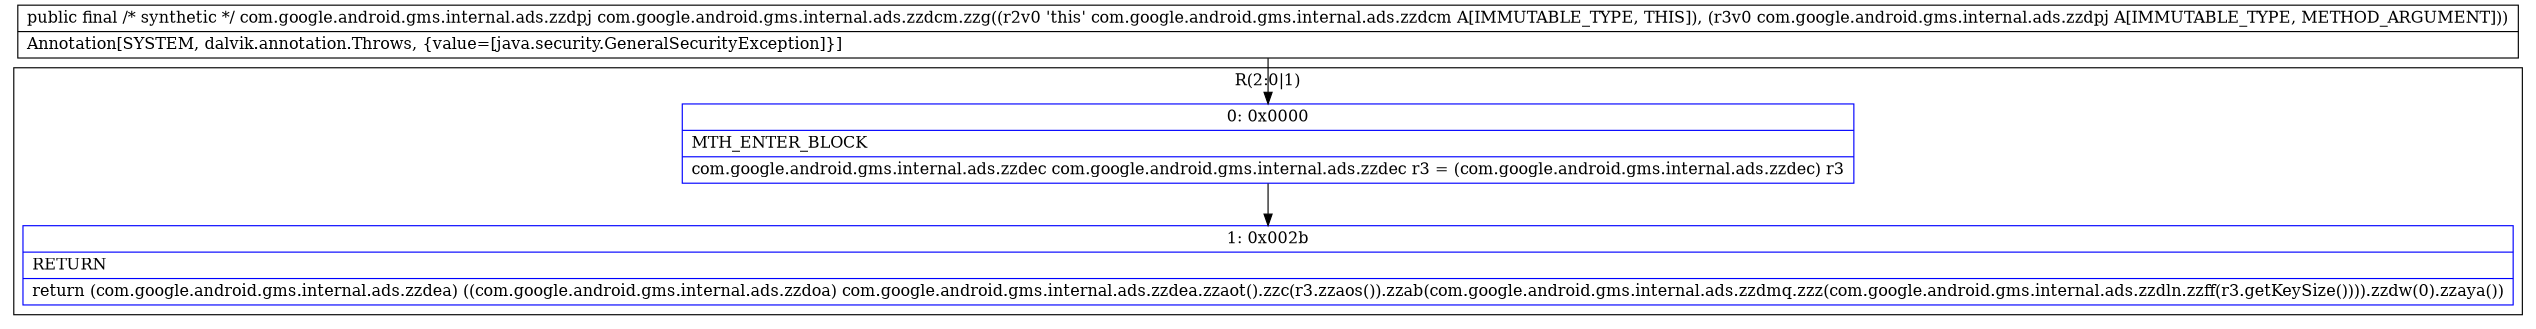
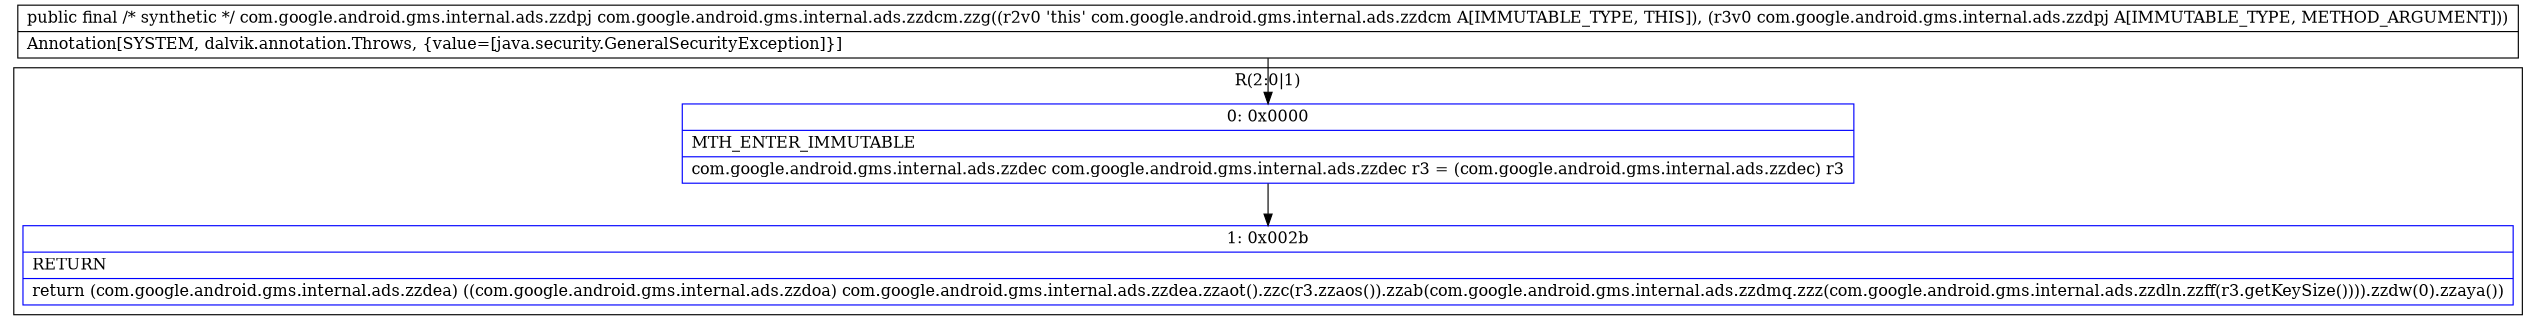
node "0: 0x0000": text "MTH_ENTER_BLOCK" -> "MTH_ENTER_IMMUTABLE"
